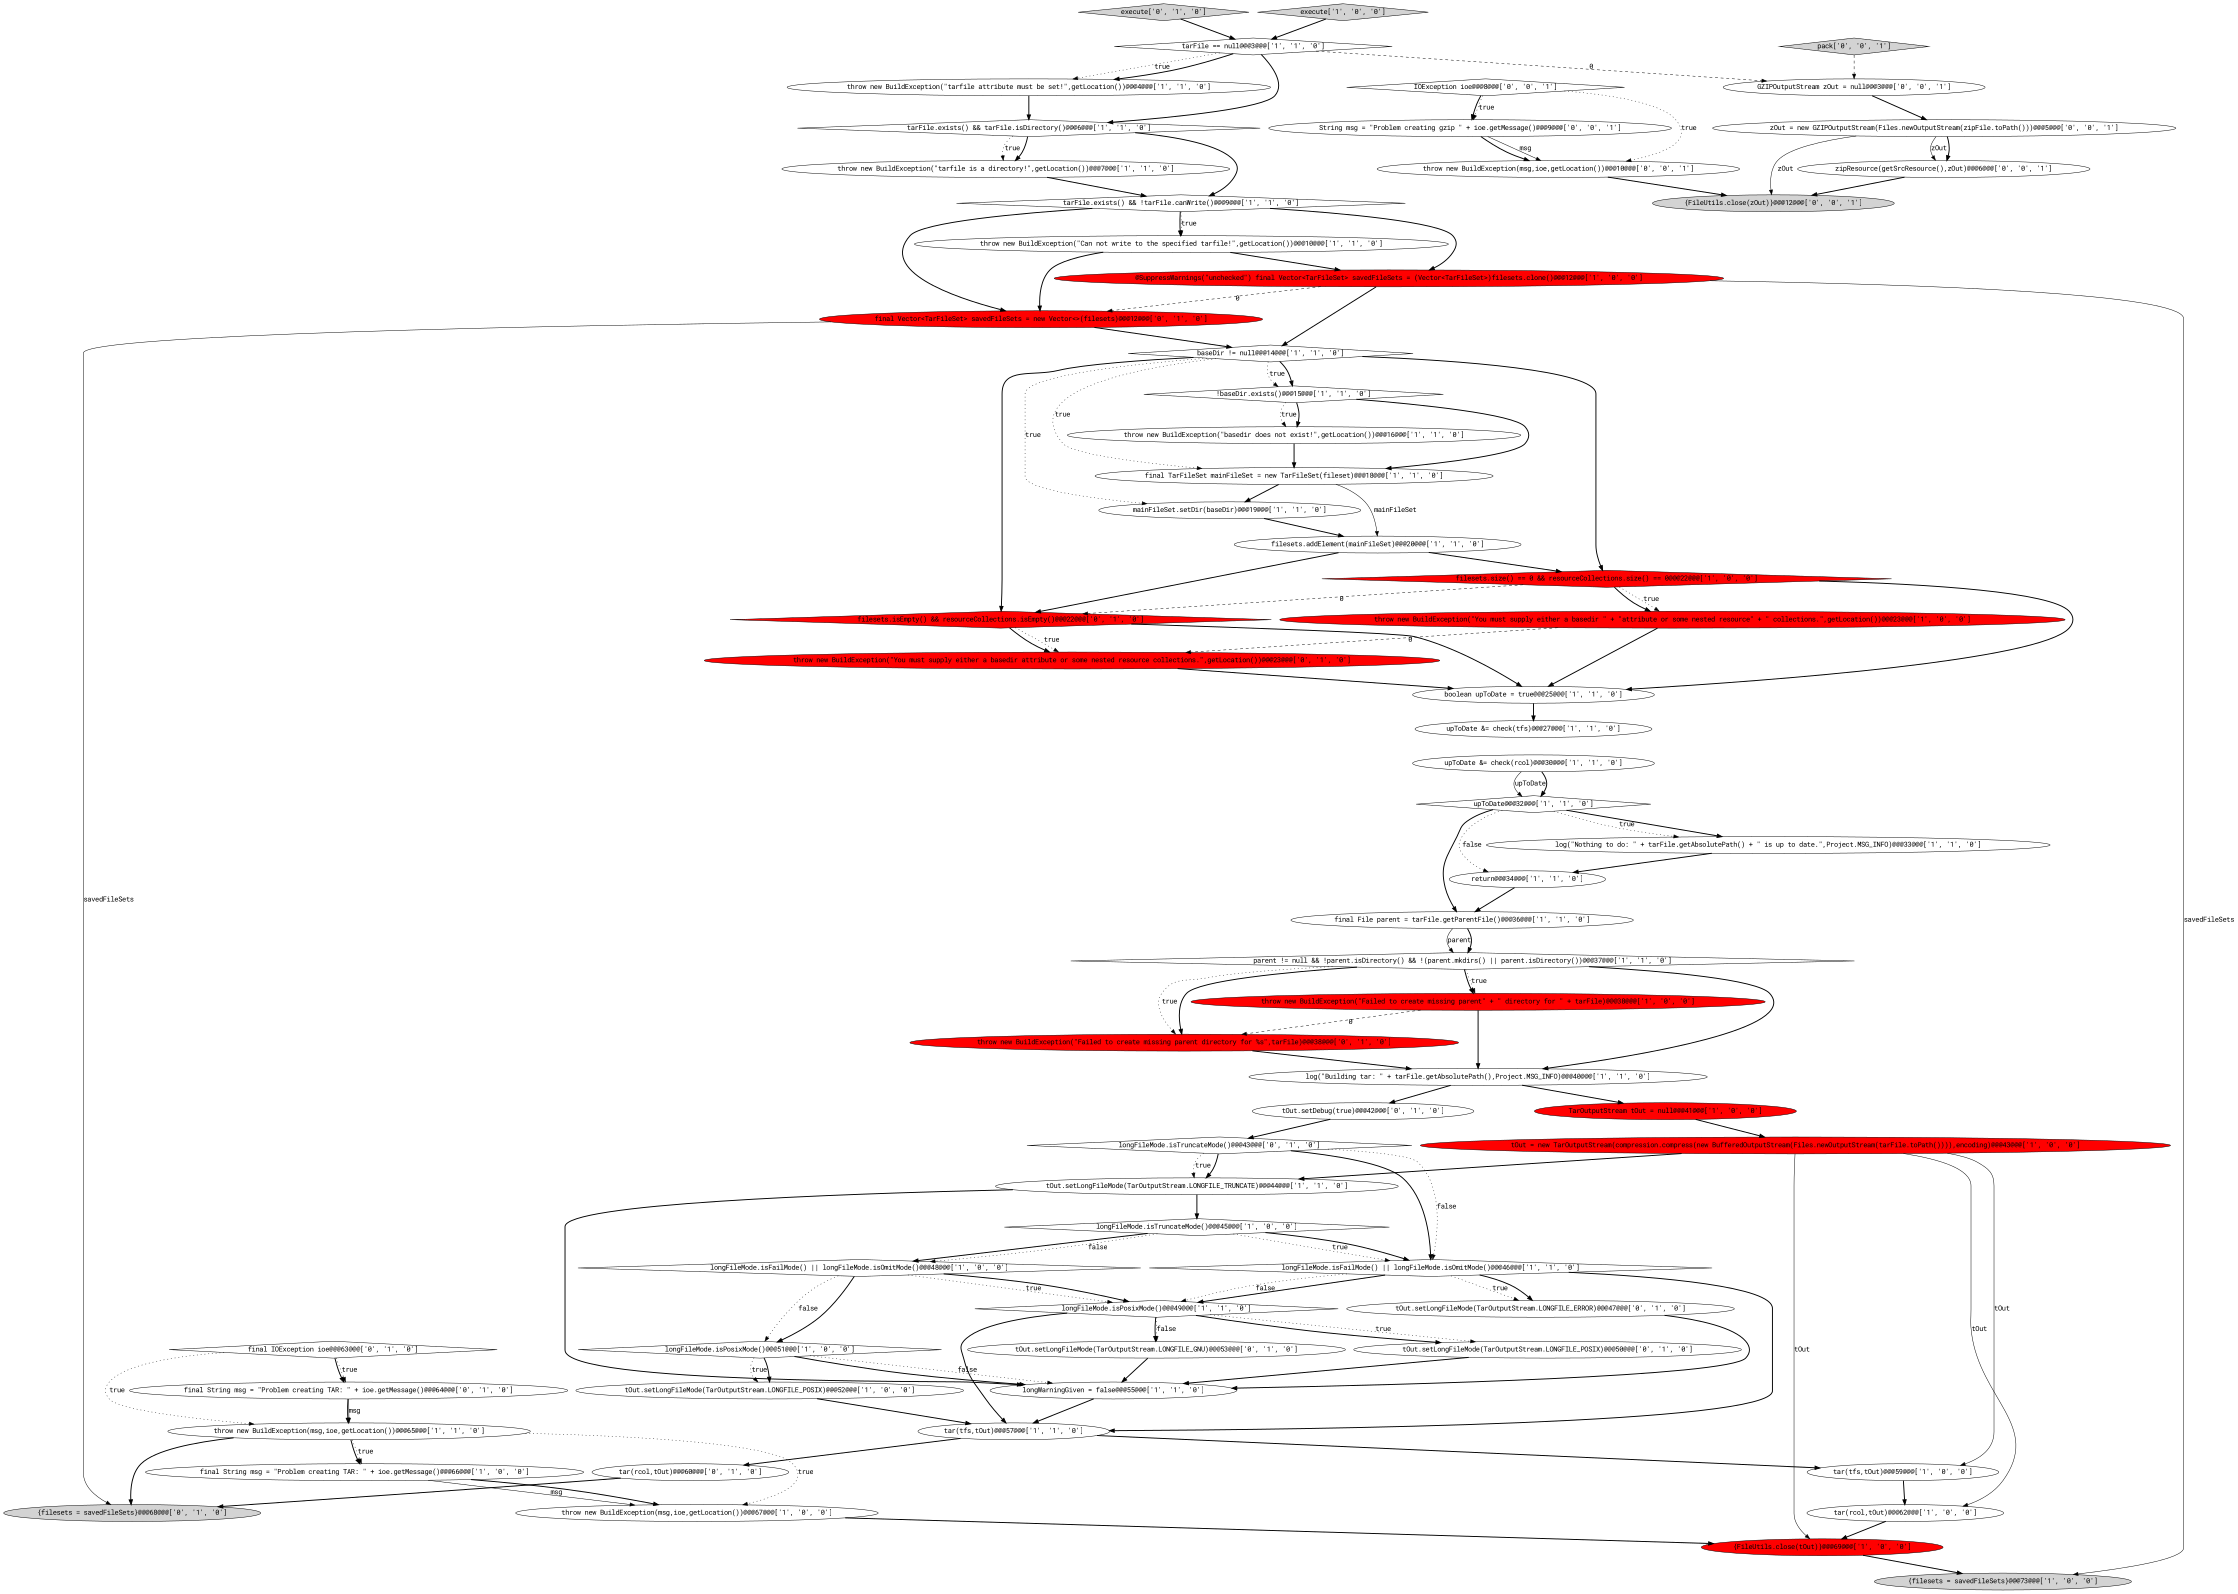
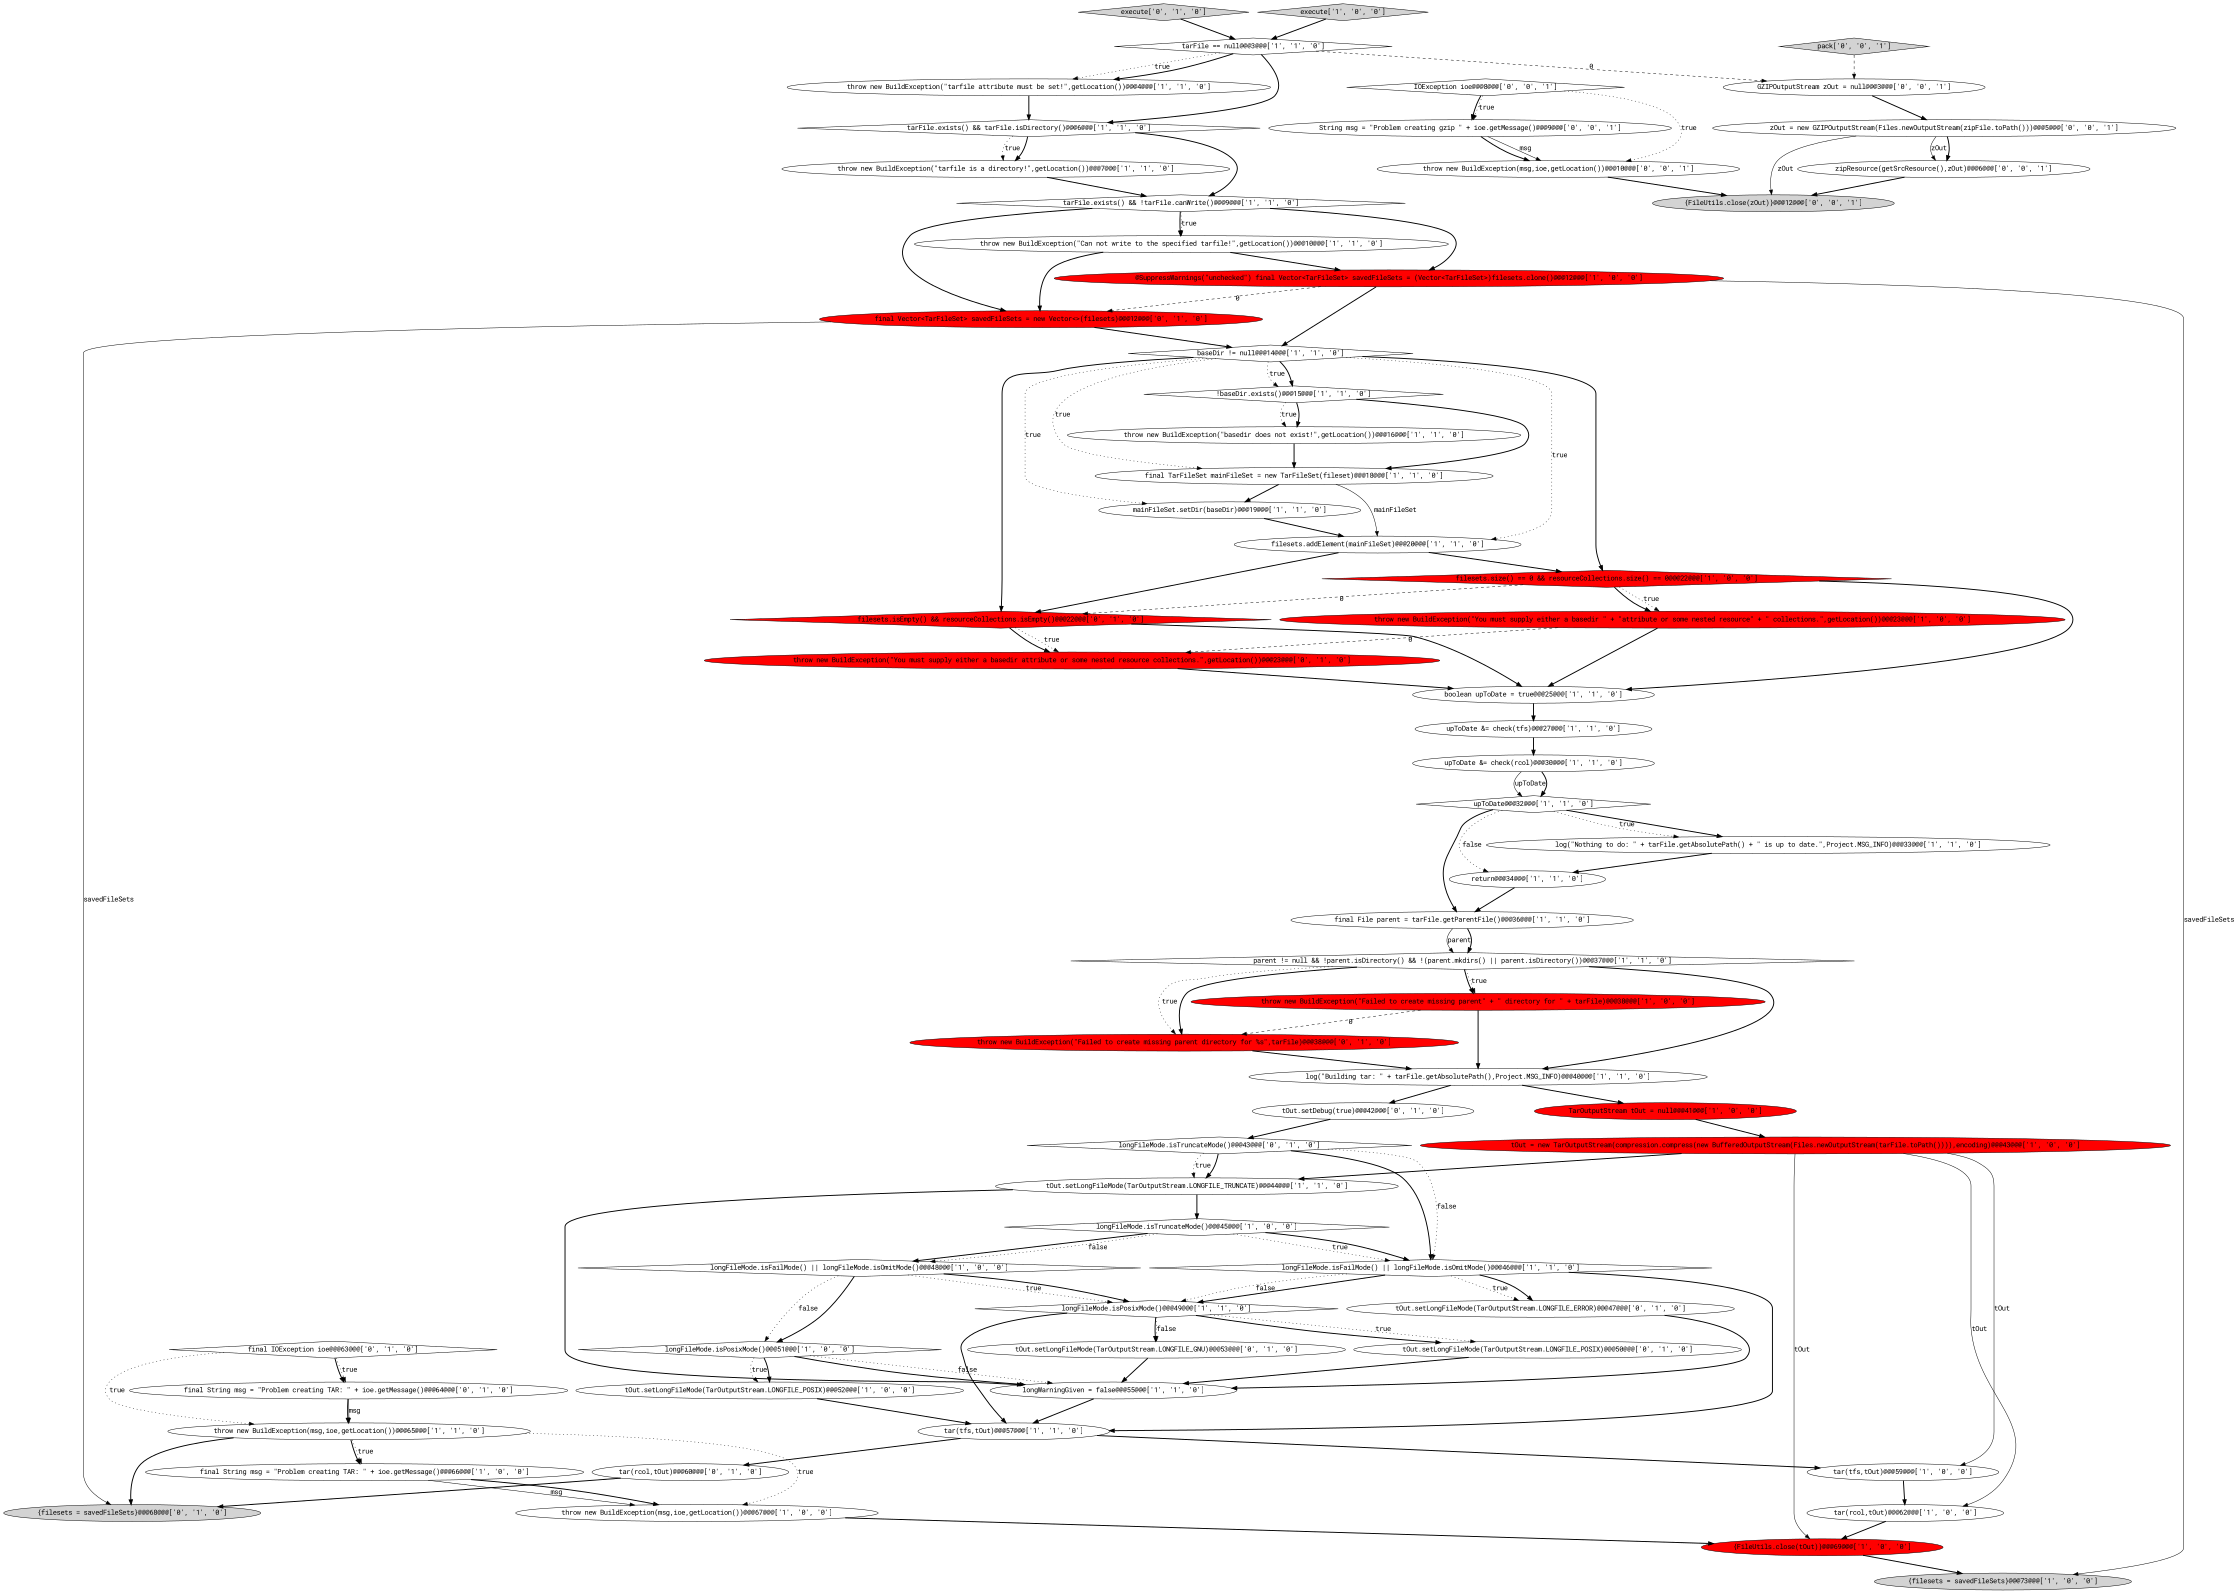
edge "baseDir != null@@@14@@@['1', '1', '0']" -> "filesets.addElement(mainFileSet)@@@20@@@['1', '1', '0']": added, label "true"
edge "upToDate &= check(tfs)@@@27@@@['1', '1', '0']" -> "upToDate &= check(rcol)@@@30@@@['1', '1', '0']": added
